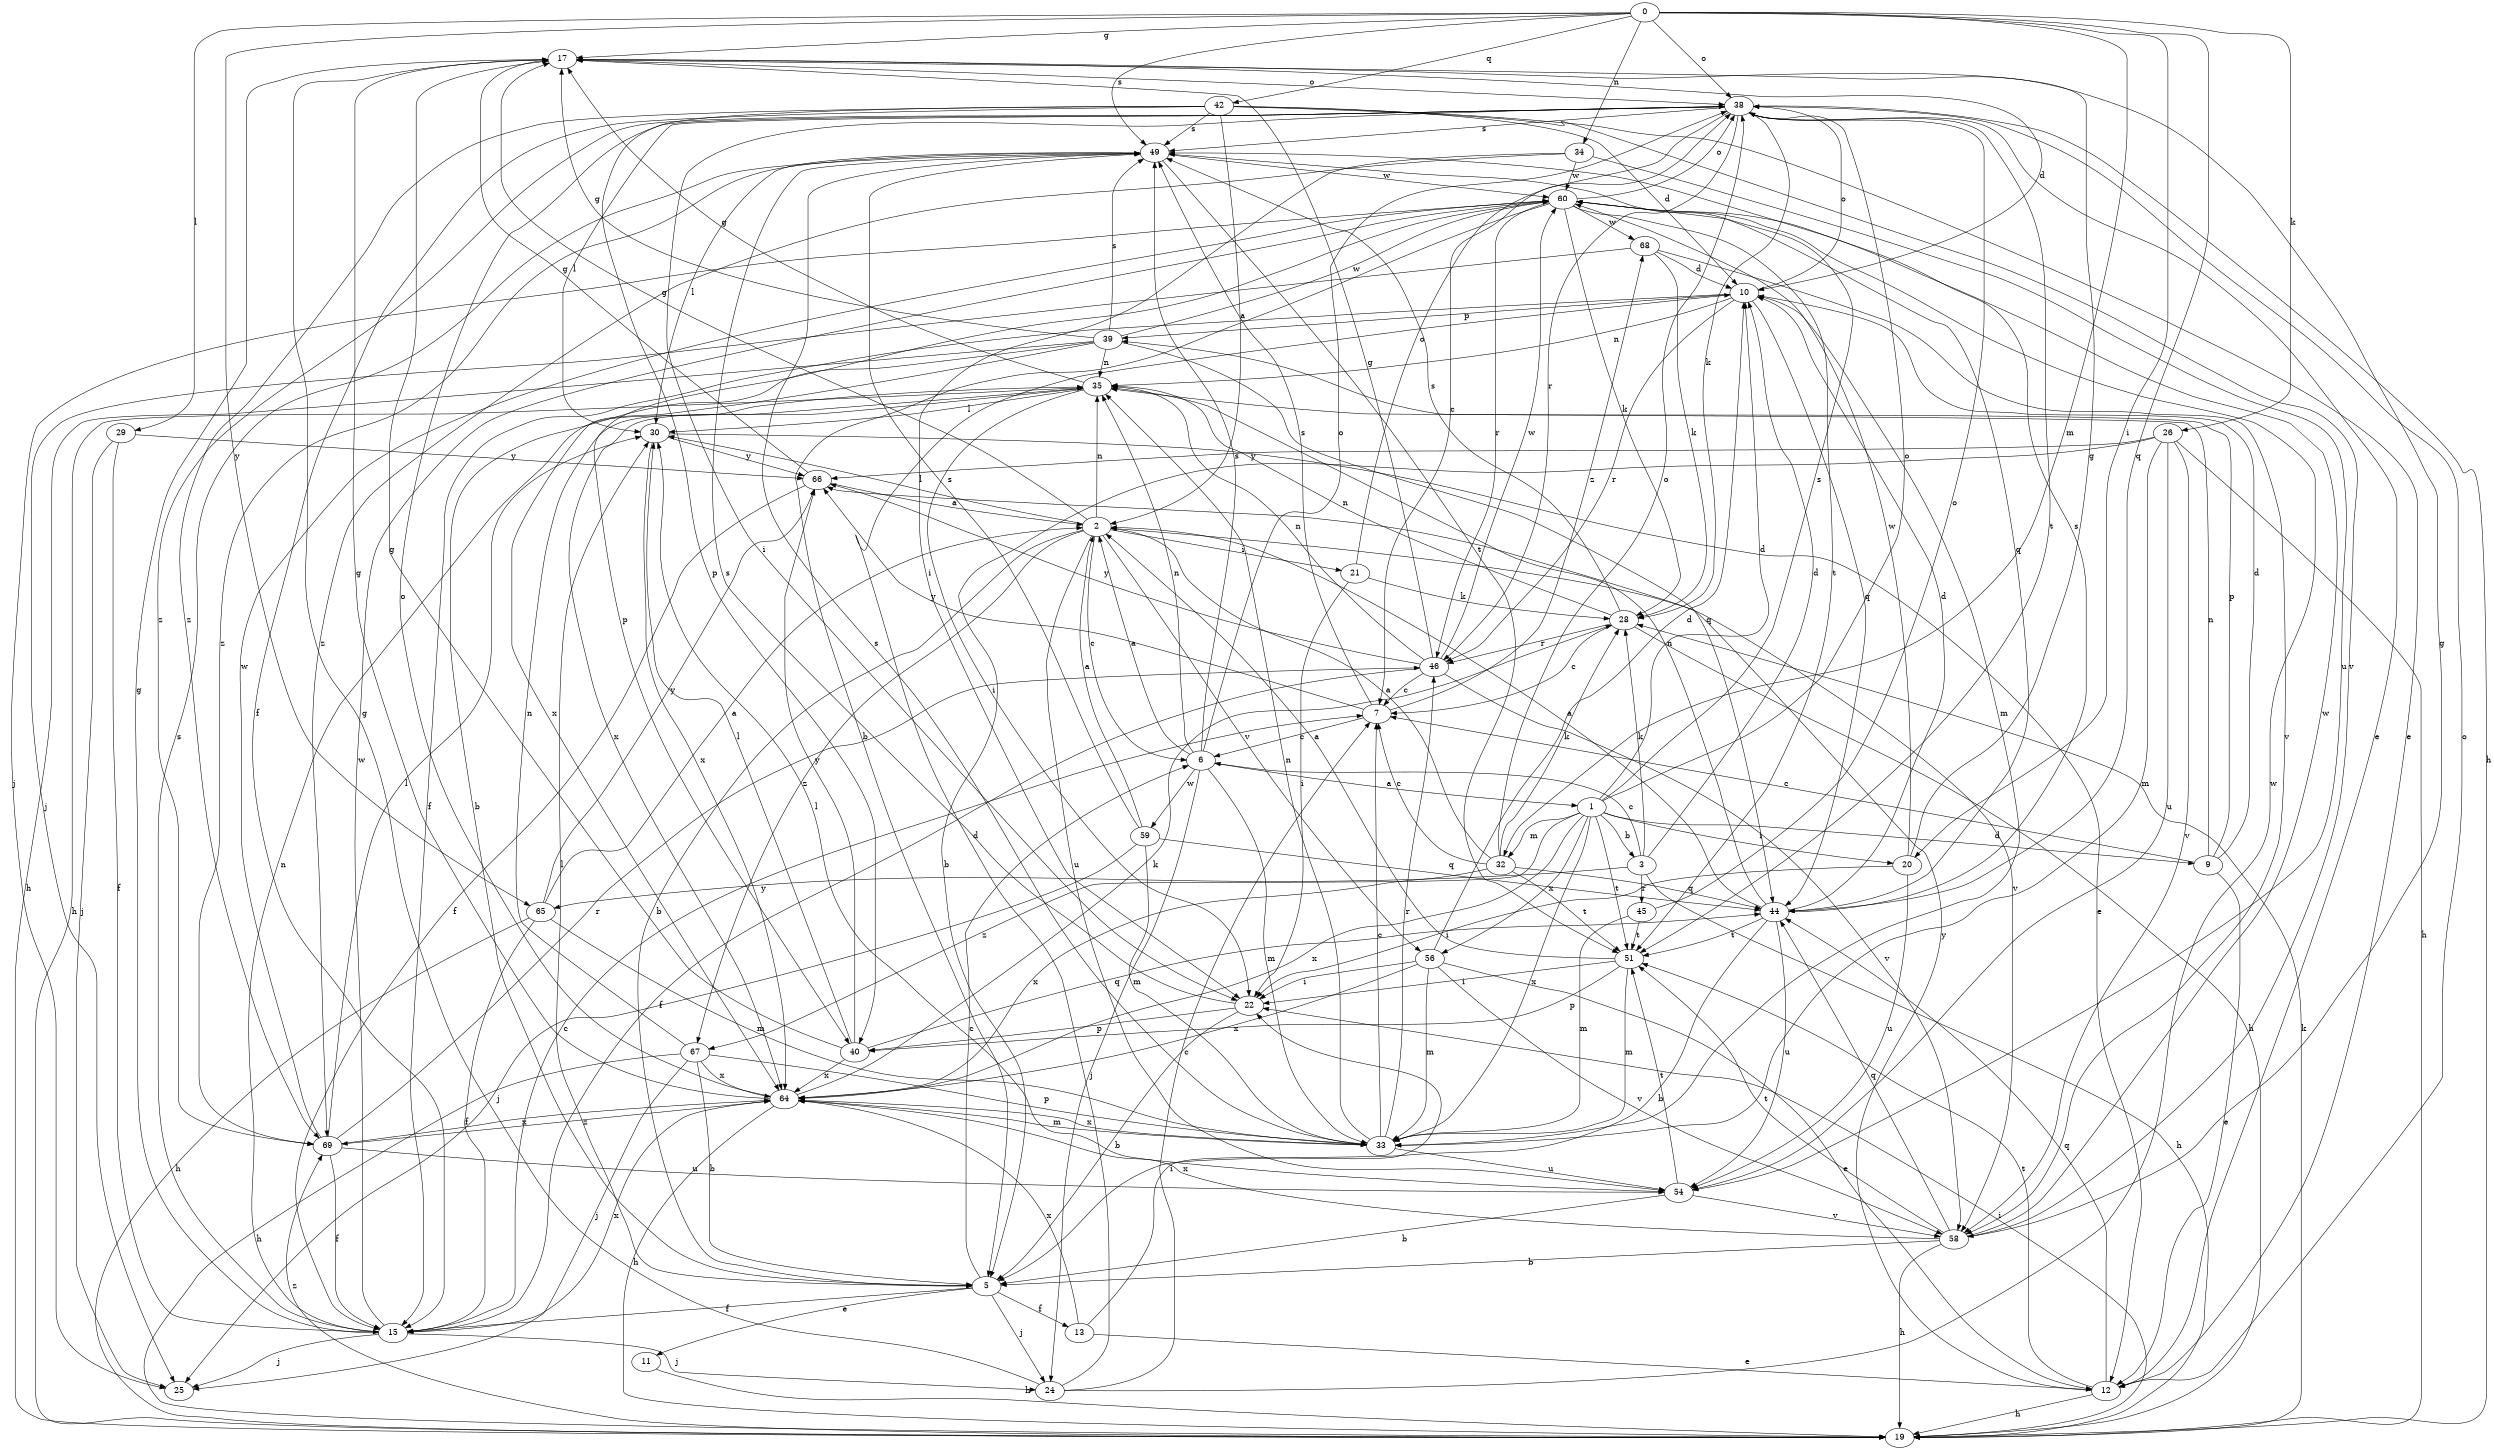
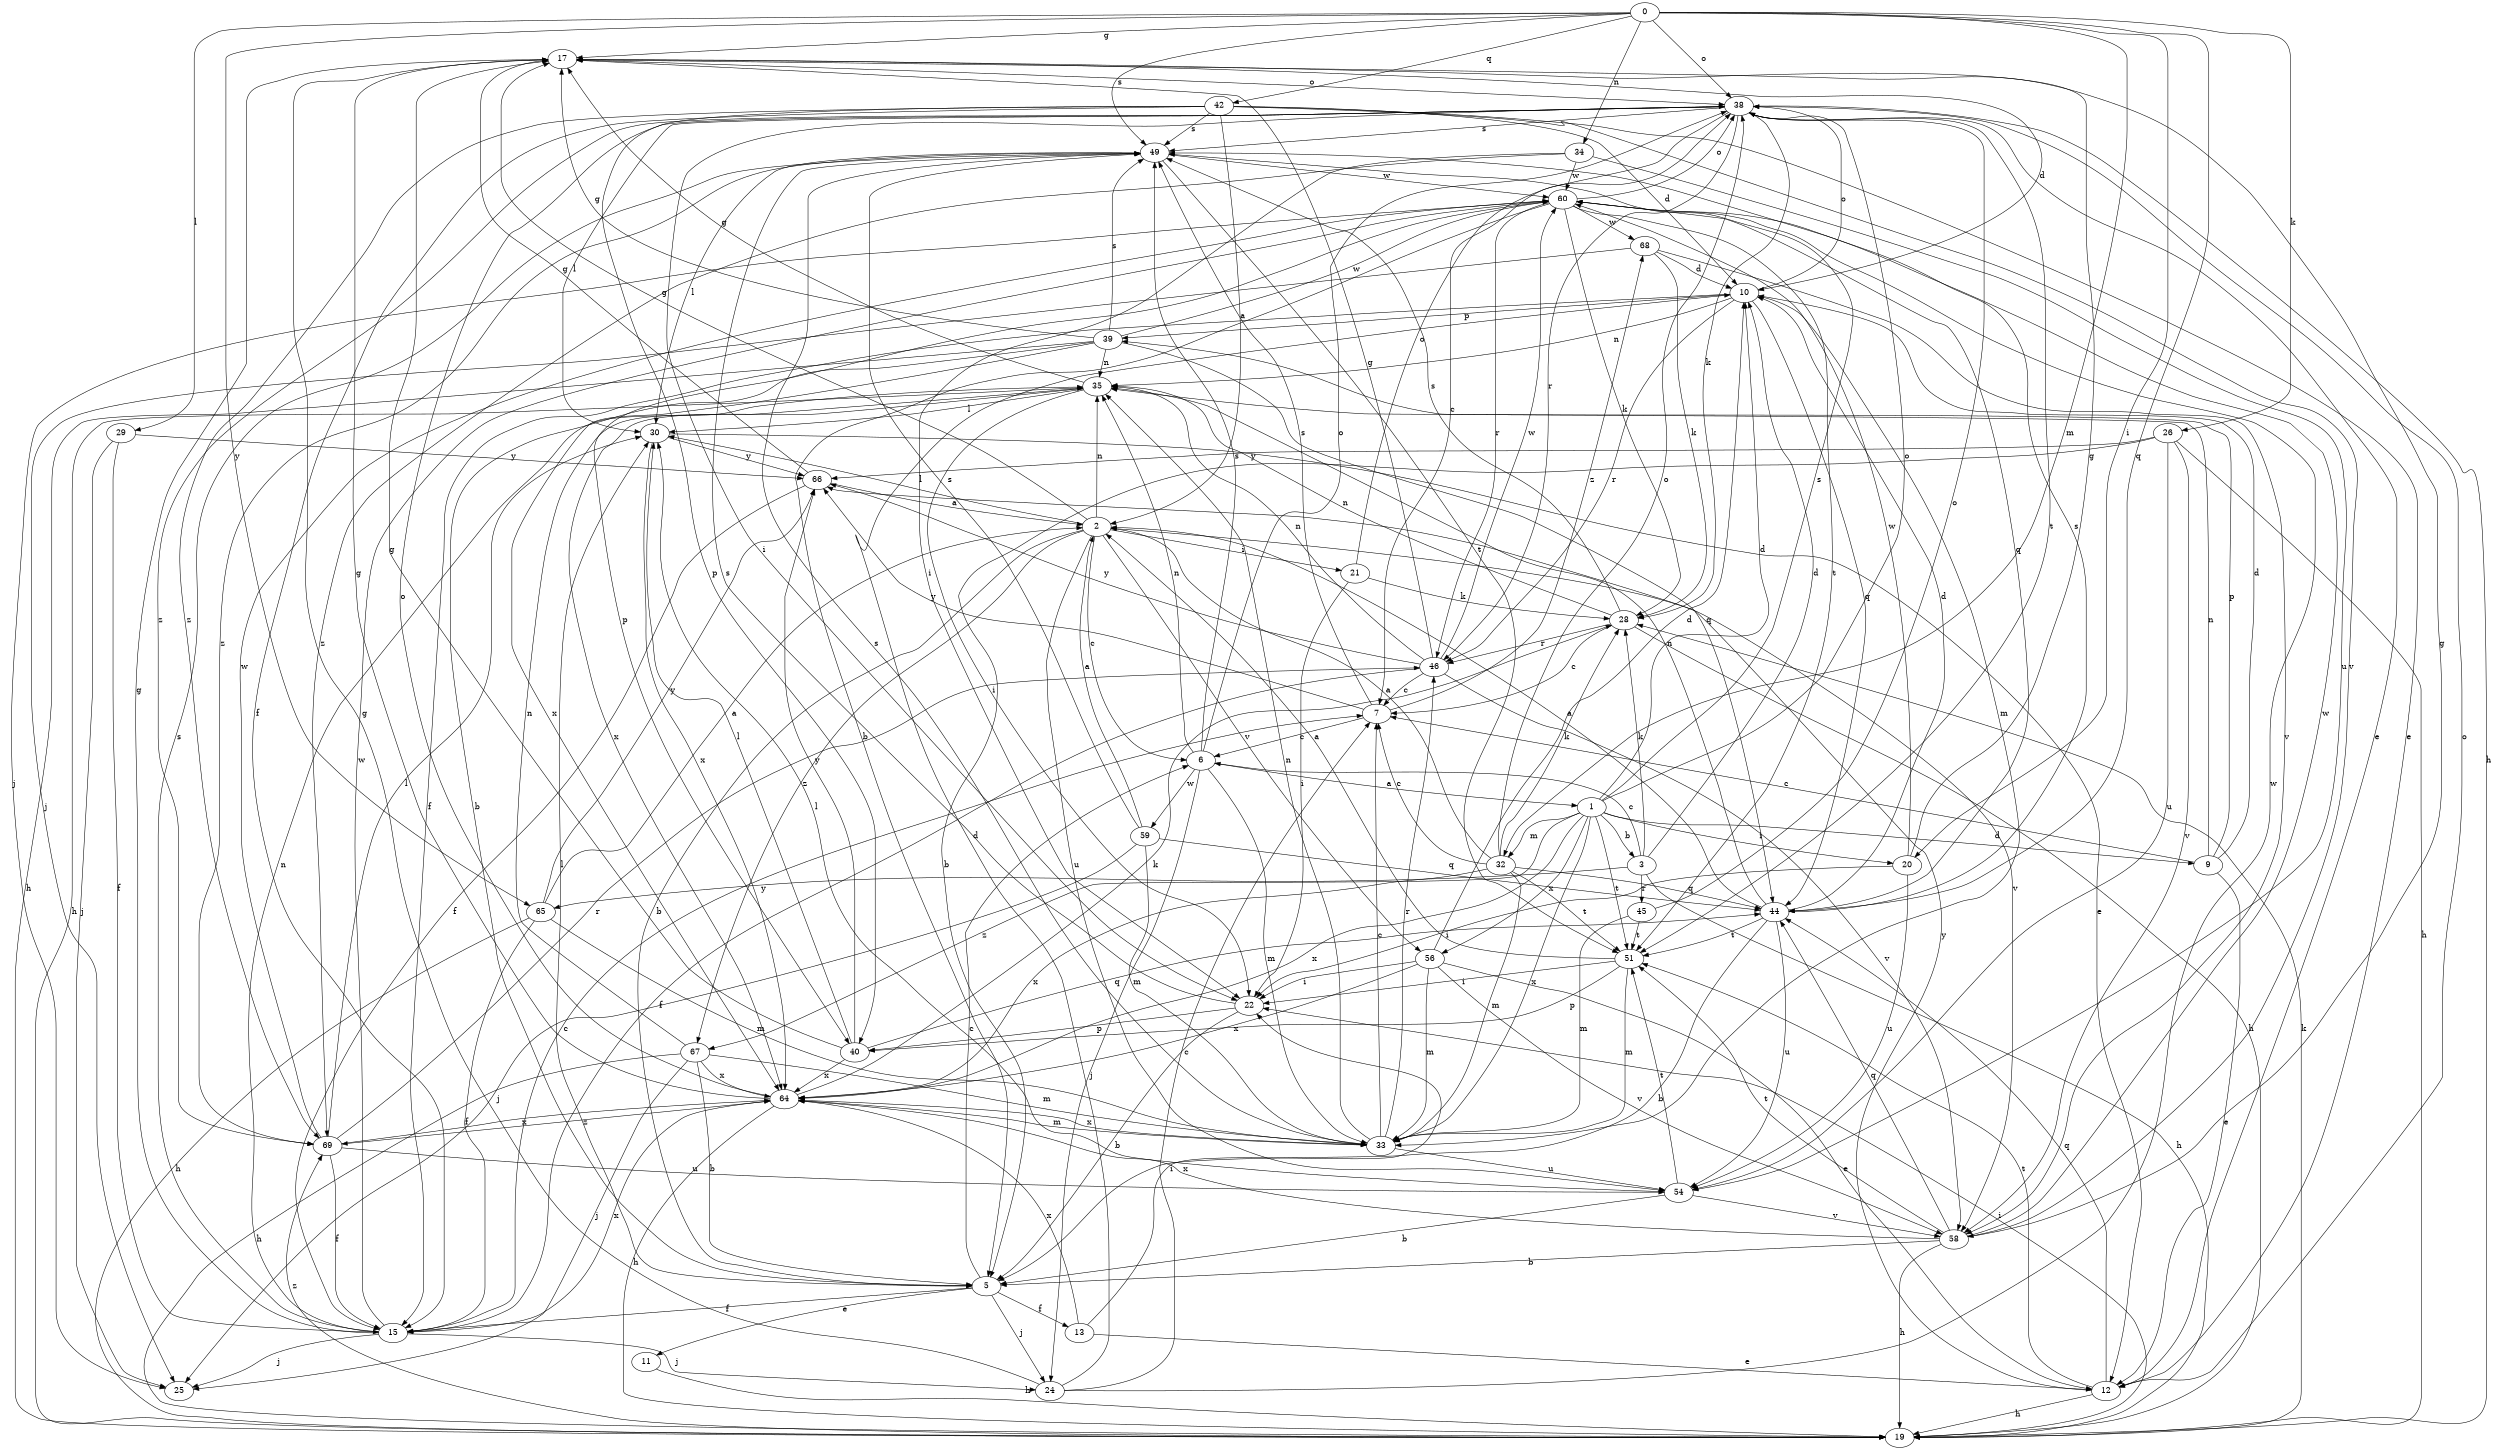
edge "6" -> "2": removed, label "a"
edge "26" -> "33": now "32" -> "33"
edge "67" -> "33": label "p" -> "m"
